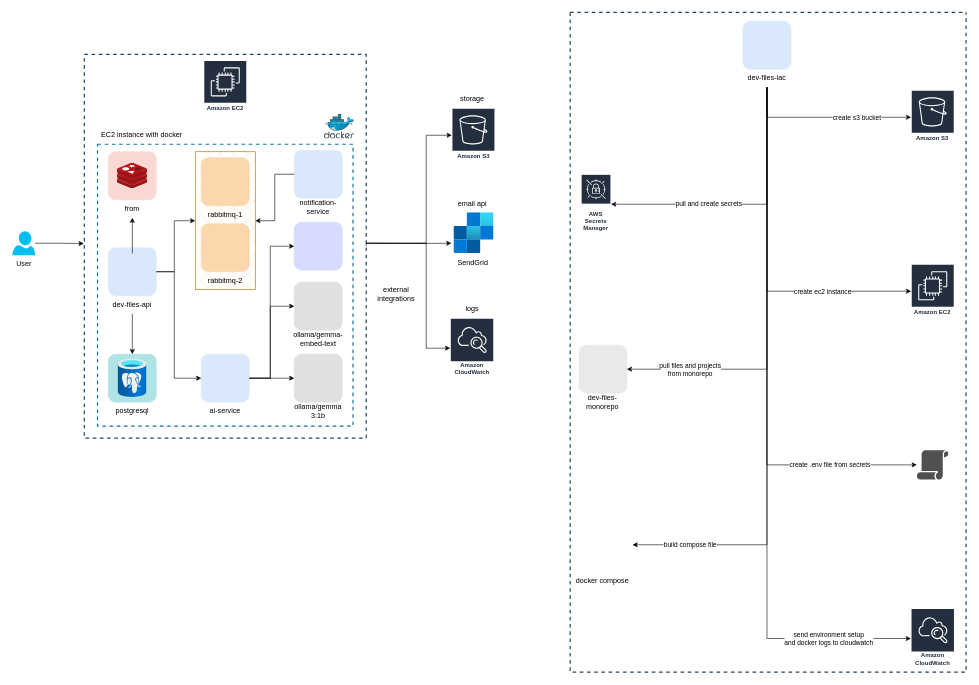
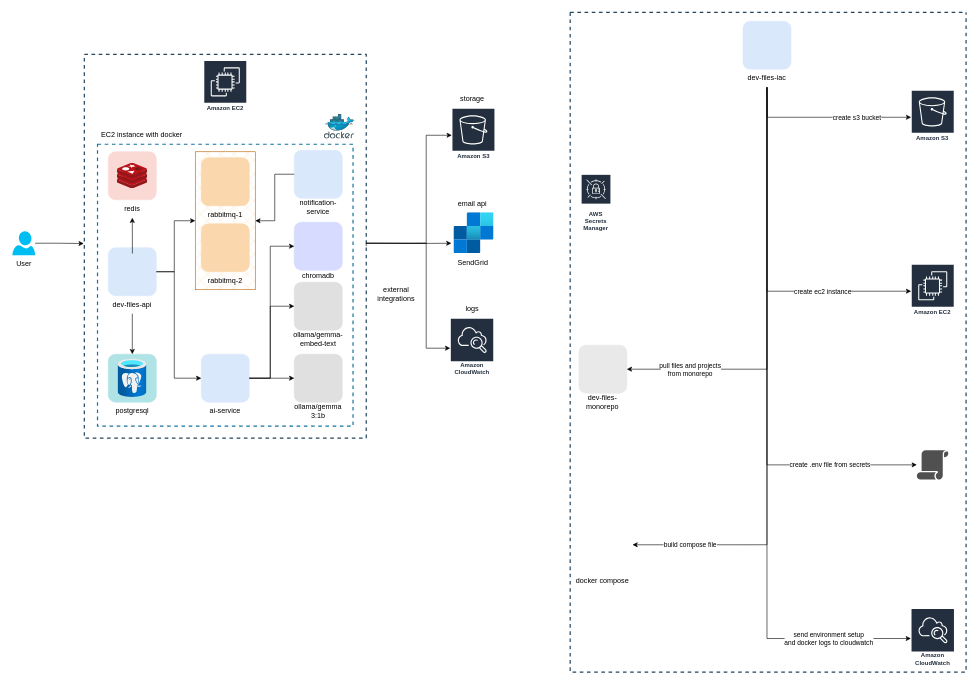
edge "dev-files-iac" -> "AWS Secrets Manager": removed, label "pull and create secrets"
node "from": label "from" -> "redis"
node "chromadb": added
